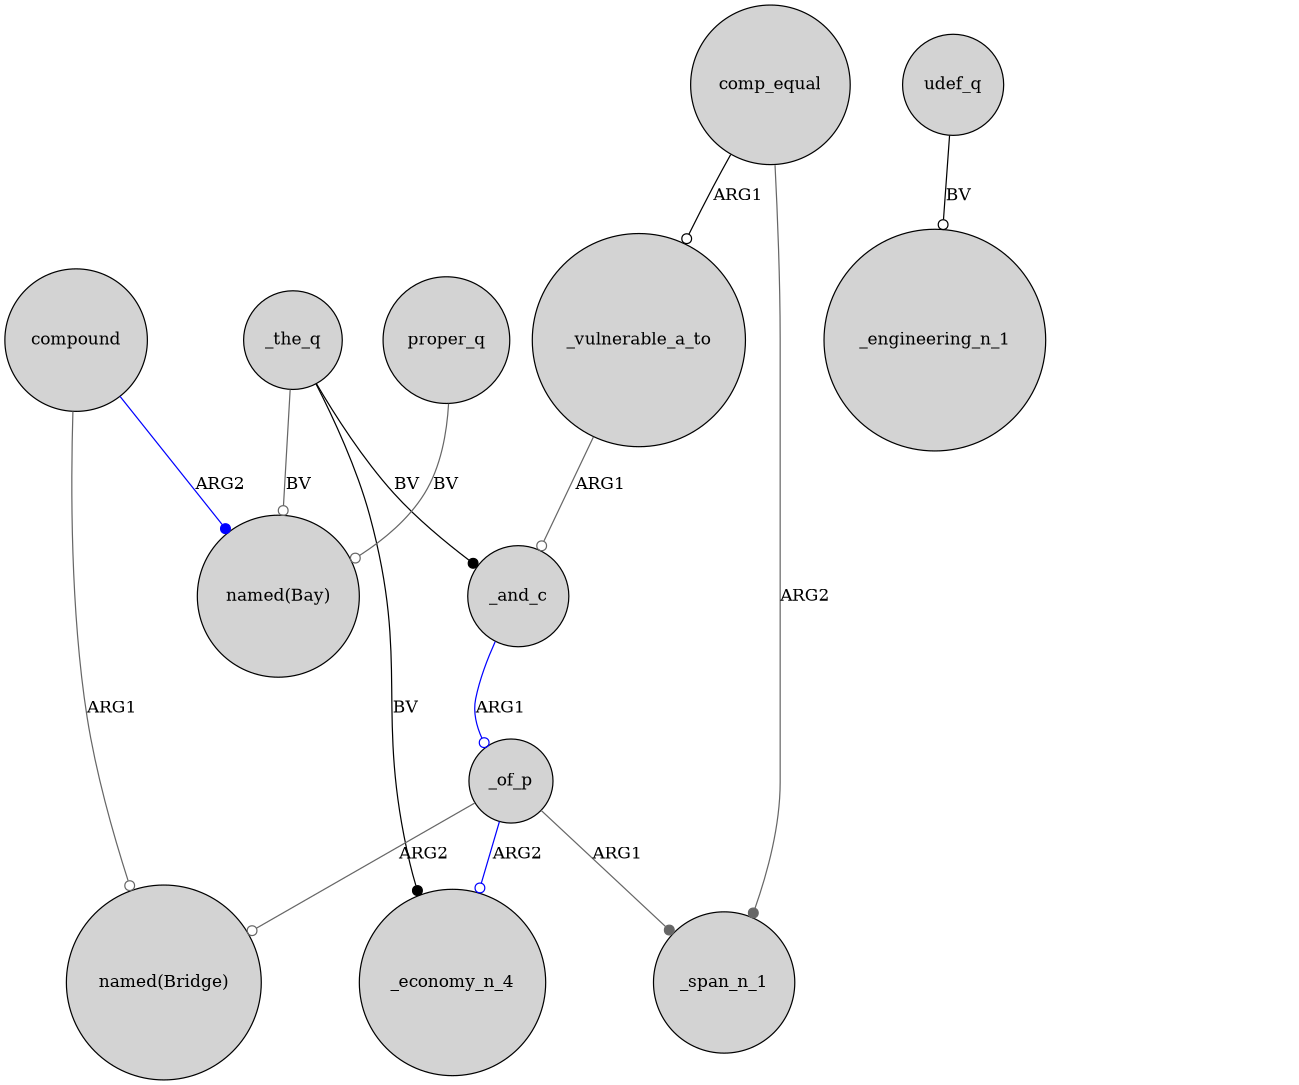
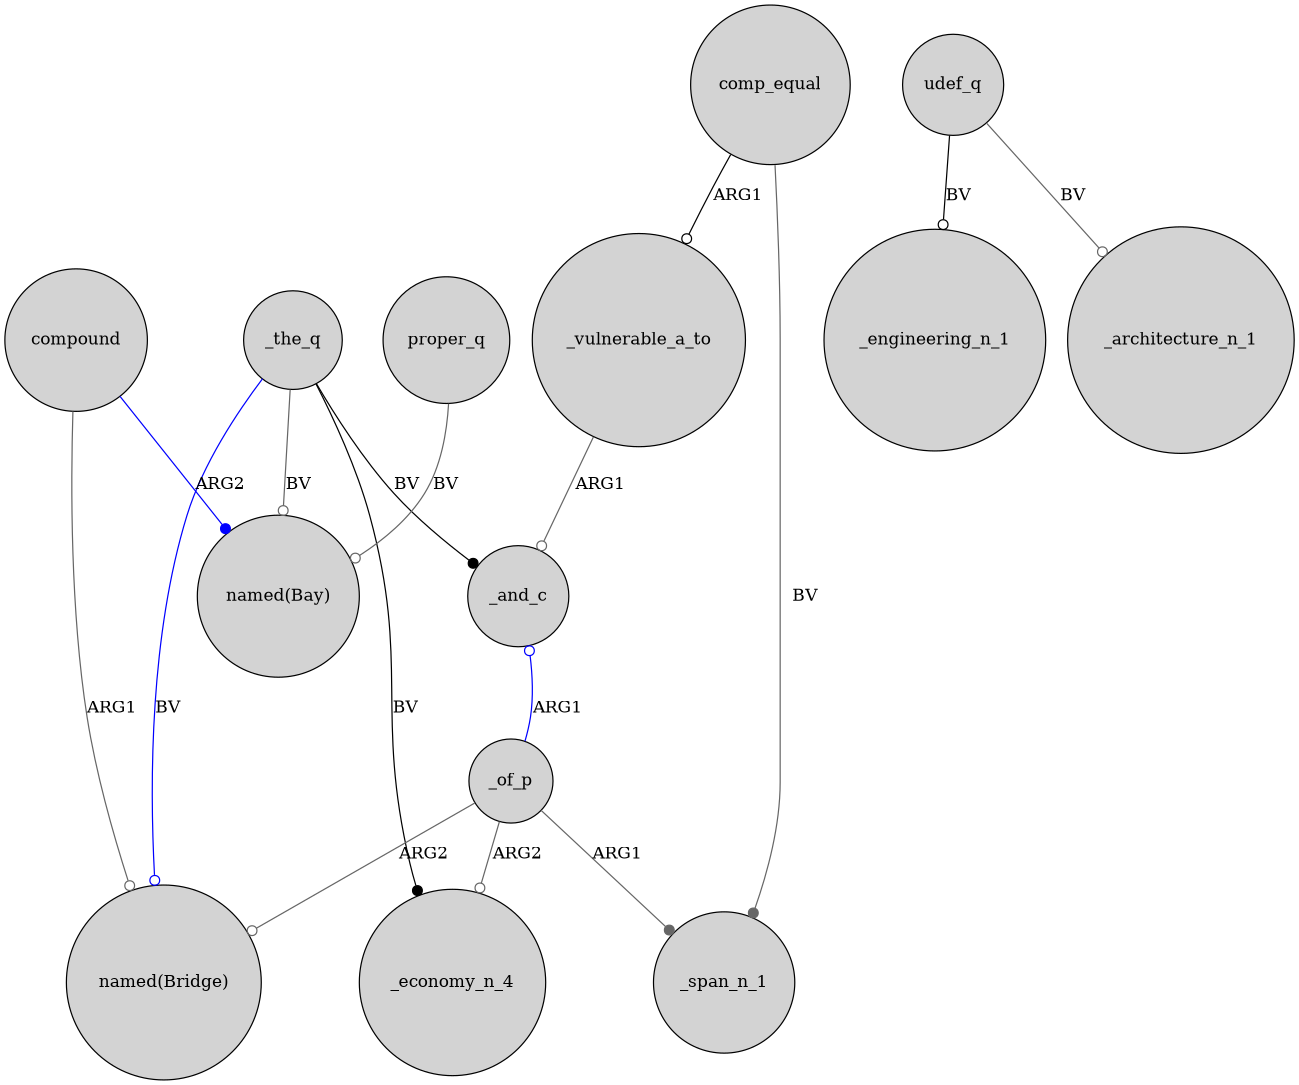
node "_architecture_n_1": added
edge "comp_equal" -> "_span_n_1": label "ARG2" -> "BV"
edge "_the_q" -> "named(Bridge)": added, label "BV"
edge "_and_c" -> "_of_p": reversed
edge "_of_p" -> "_economy_n_4": color blue -> gray40
